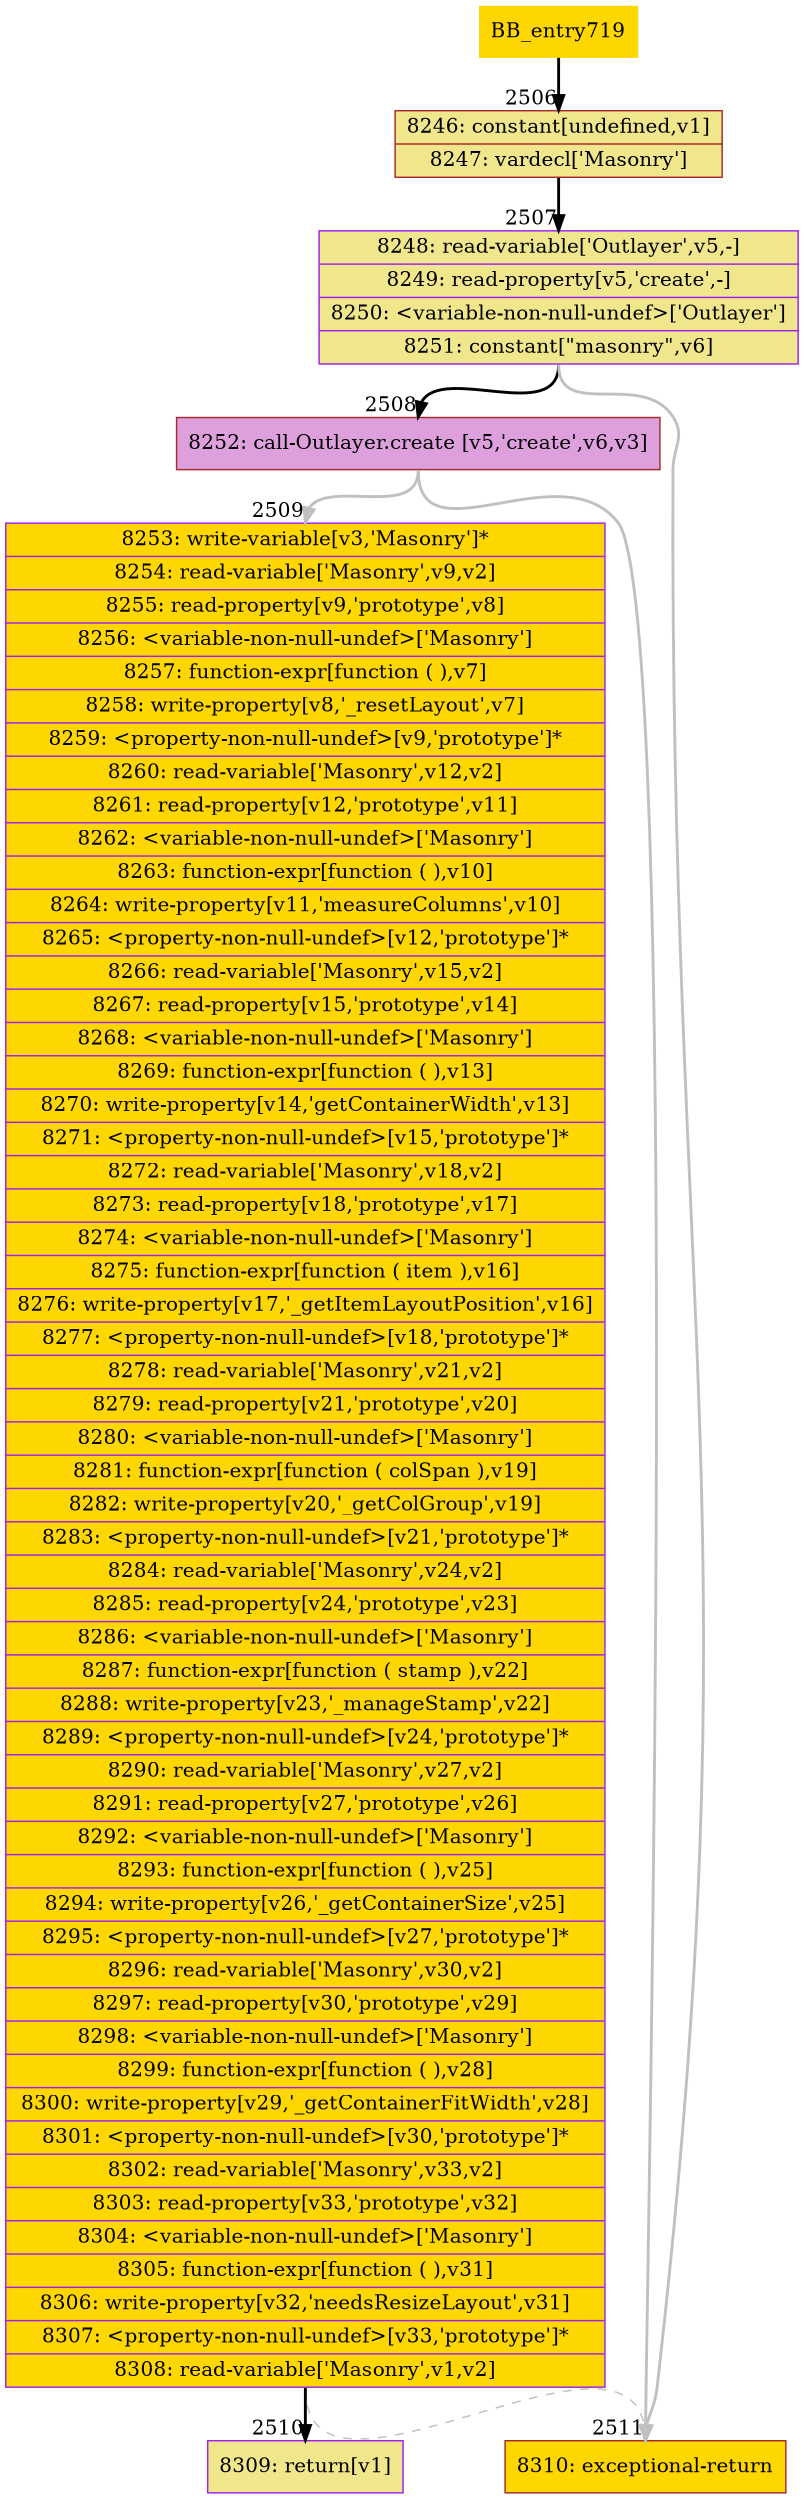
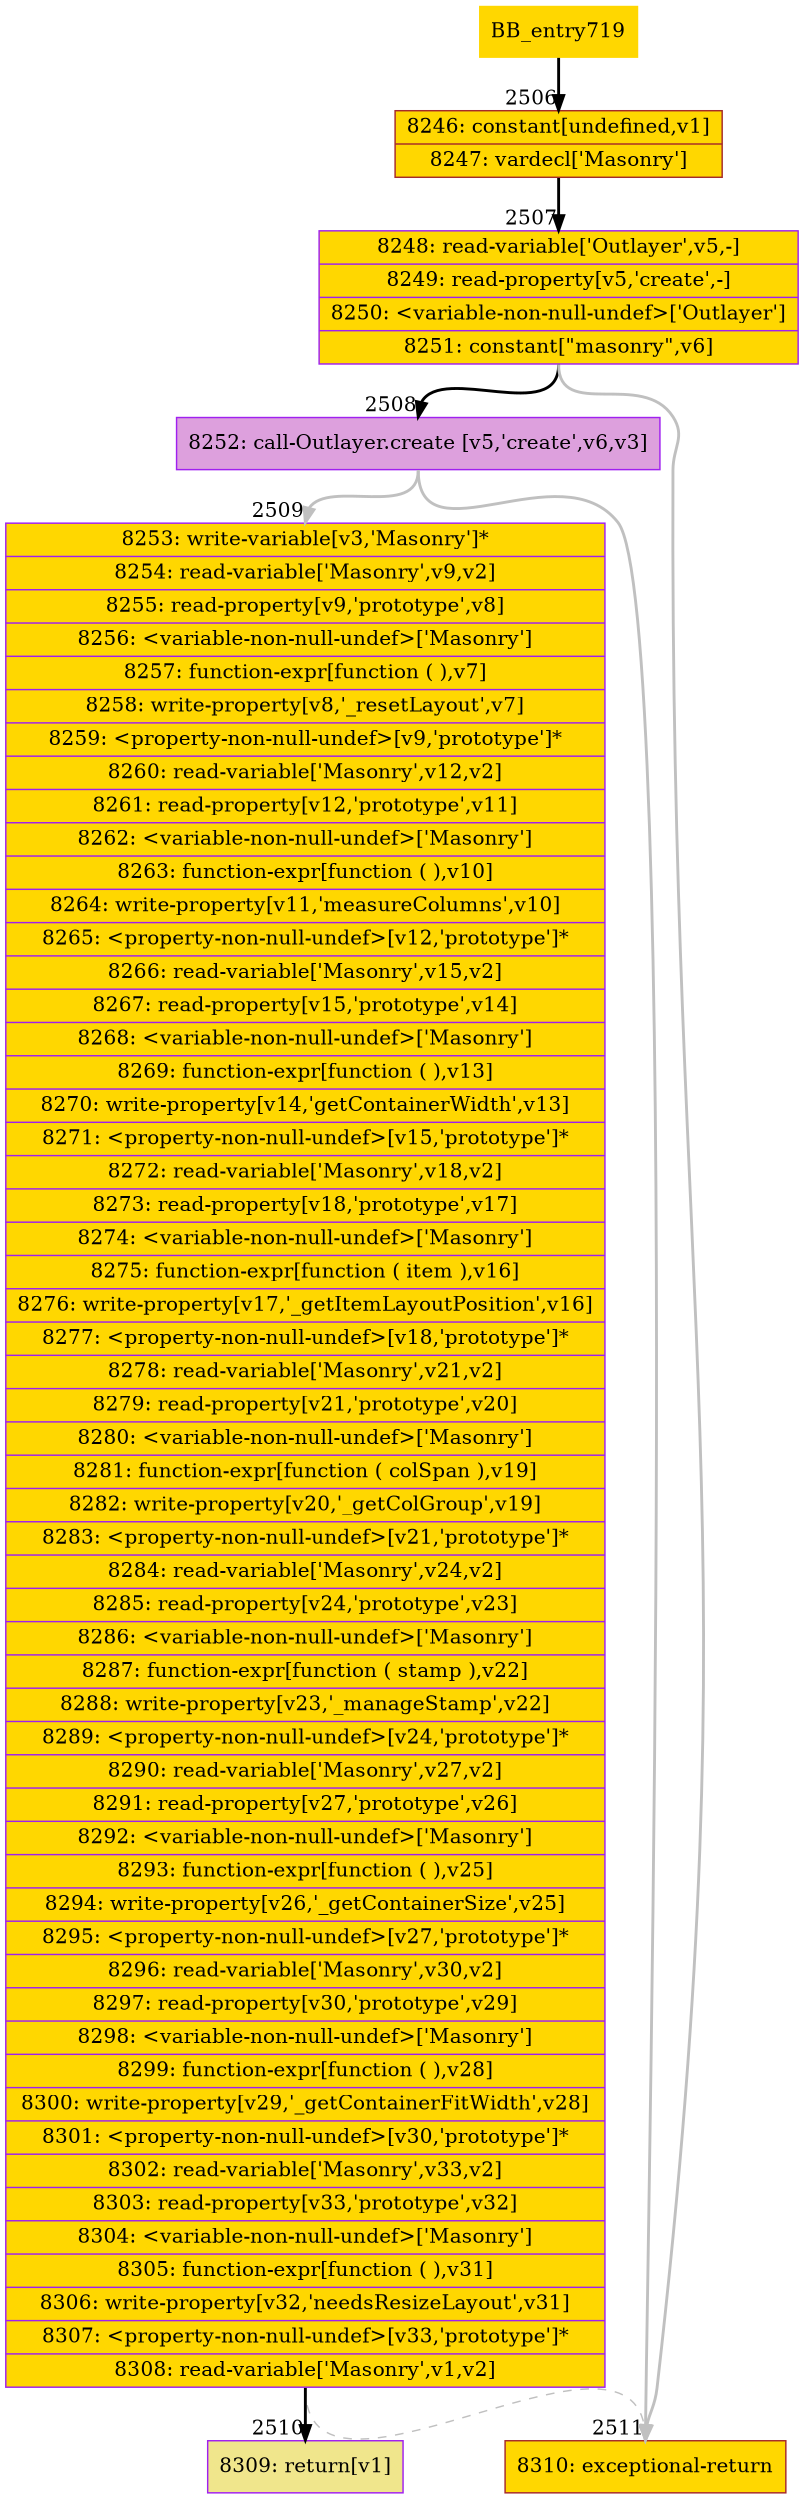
node "8246: constant[undefined,v1]": fillcolor khaki -> gold
node "8248: read-variable['Outlayer',v5,-]": fillcolor khaki -> gold
node "8252: call-Outlayer.create [v5,'create',v6,v3]": color brown -> purple
